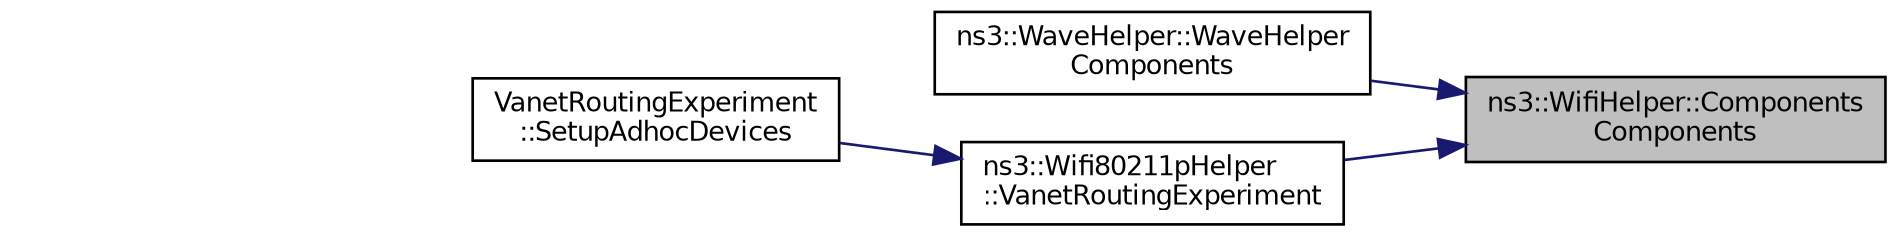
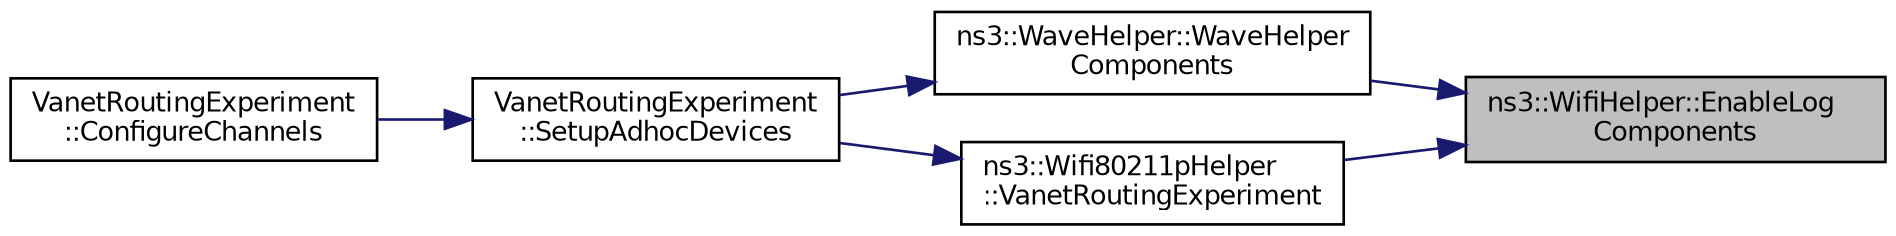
edge "VanetRoutingExperiment ::SetupAdhocDevices" -> "ns3::WaveHelper::WaveHelper Components": added
node "VanetRoutingExperiment ::ConfigureChannels": added
node "ns3::WifiHelper::Components Components": label "ns3::WifiHelper::Components Components" -> "ns3::WifiHelper::EnableLog Components"
